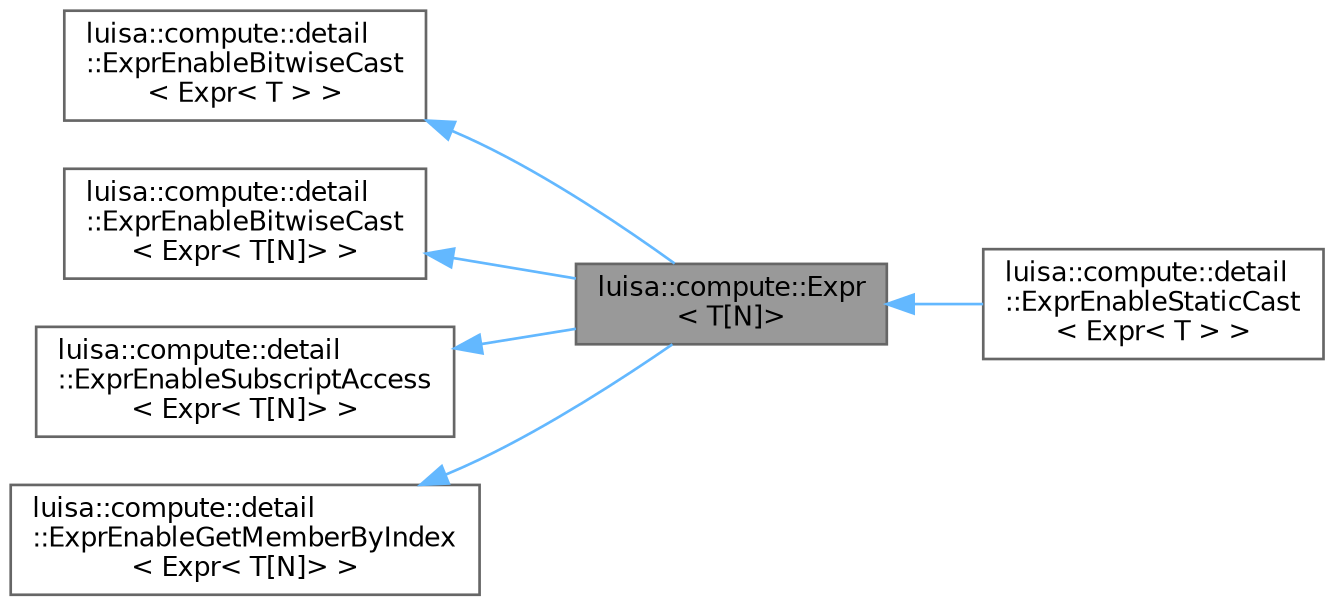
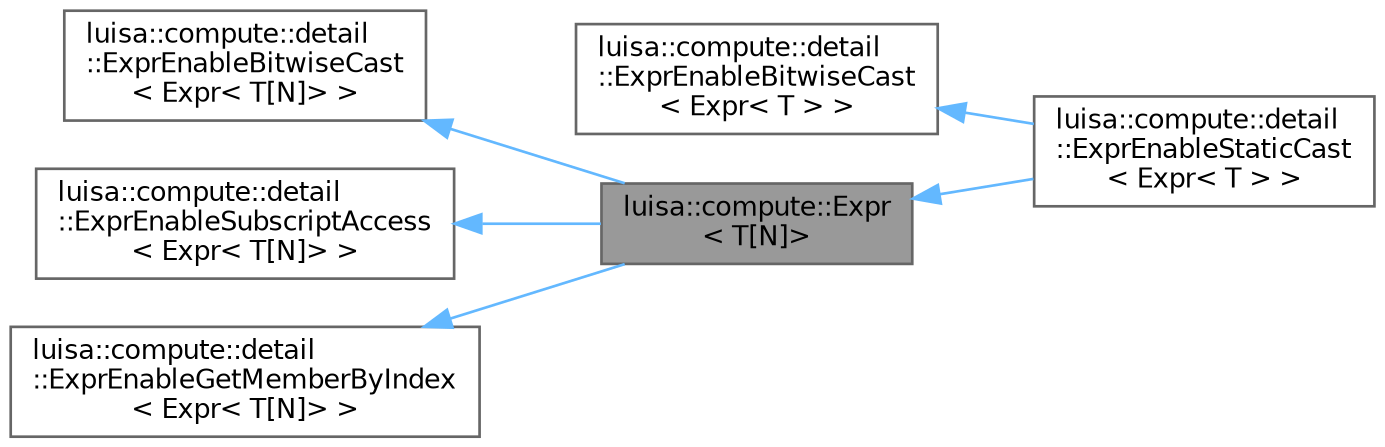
edge "luisa::compute::Expr < T[N]>" -> "luisa::compute::detail ::ExprEnableBitwiseCast < Expr< T > >": now "luisa::compute::detail ::ExprEnableStaticCast < Expr< T > >" -> "luisa::compute::detail ::ExprEnableBitwiseCast < Expr< T > >"
